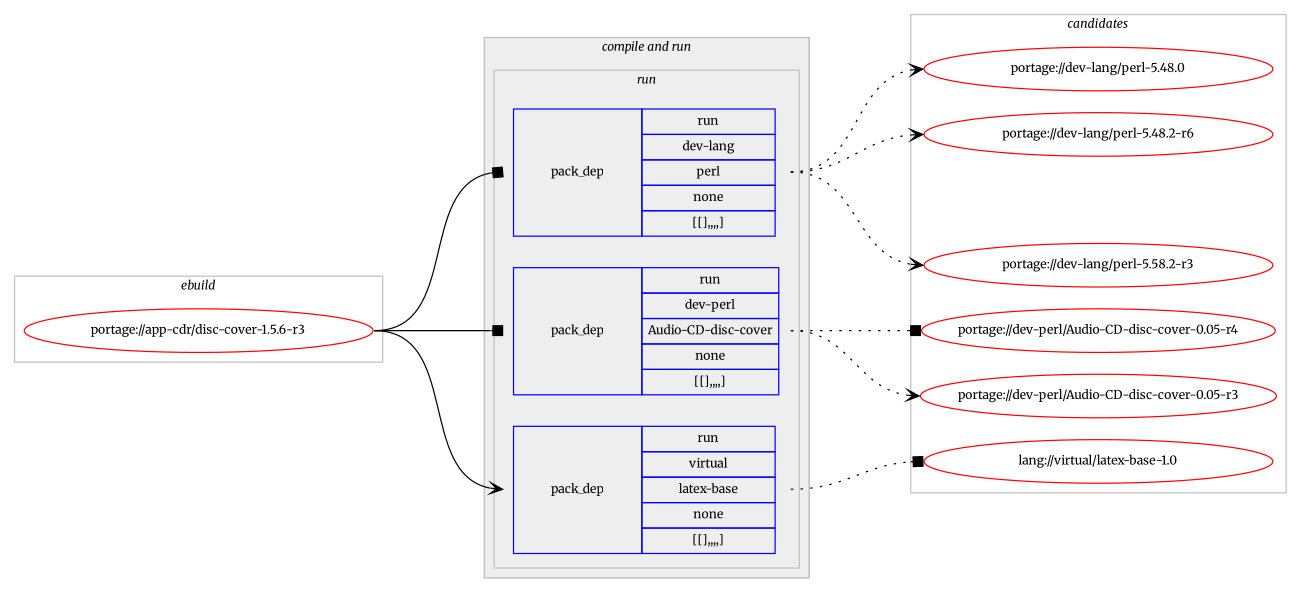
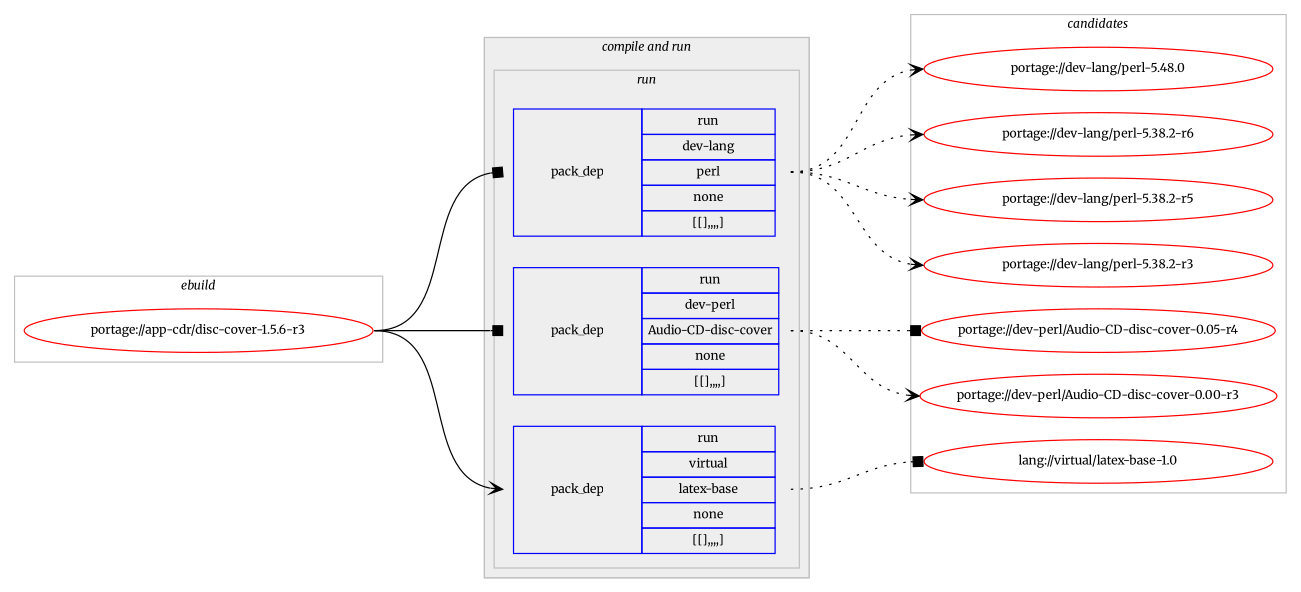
node "portage://dev-lang/perl-5.48.2-r6": label "portage://dev-lang/perl-5.48.2-r6" -> "portage://dev-lang/perl-5.38.2-r6"
node "portage://dev-lang/perl-5.38.2-r5": added
node "portage://dev-lang/perl-5.58.2-r3": label "portage://dev-lang/perl-5.58.2-r3" -> "portage://dev-lang/perl-5.38.2-r3"
node "portage://dev-perl/Audio-CD-disc-cover-0.05-r3": label "portage://dev-perl/Audio-CD-disc-cover-0.05-r3" -> "portage://dev-perl/Audio-CD-disc-cover-0.00-r3"
